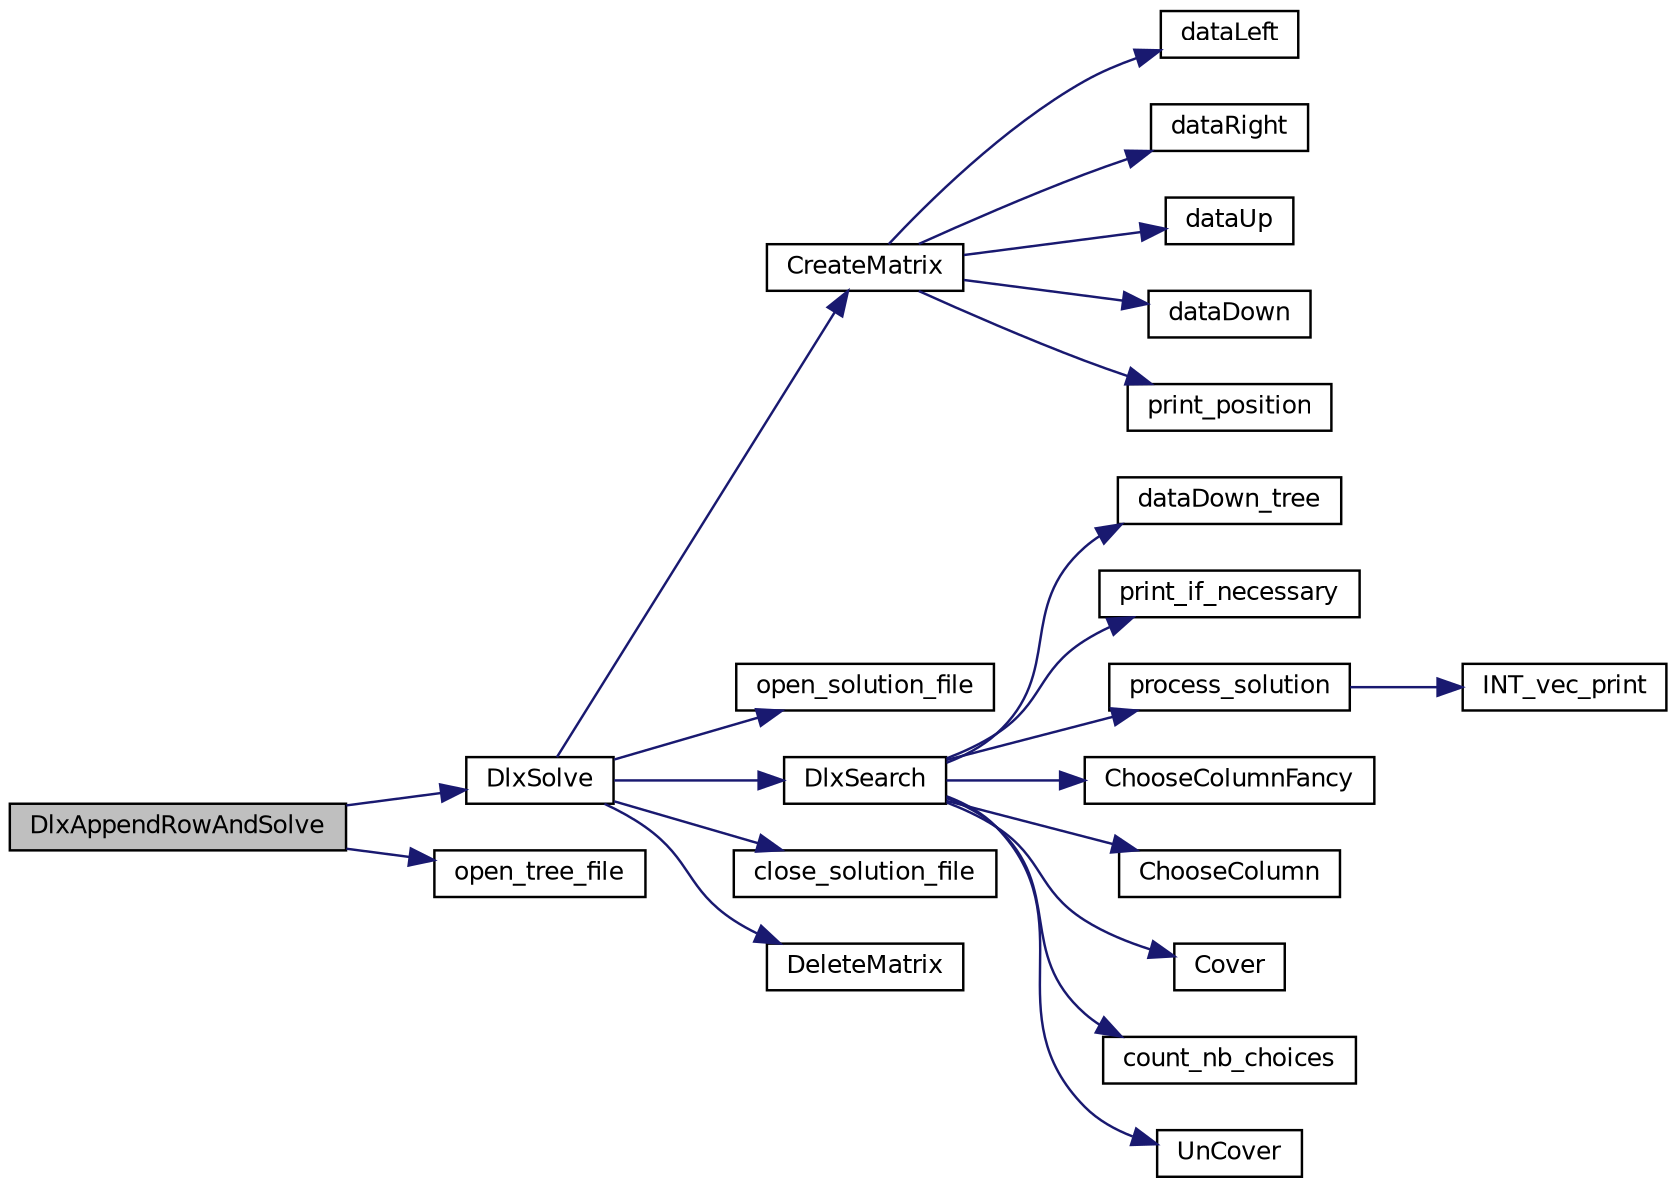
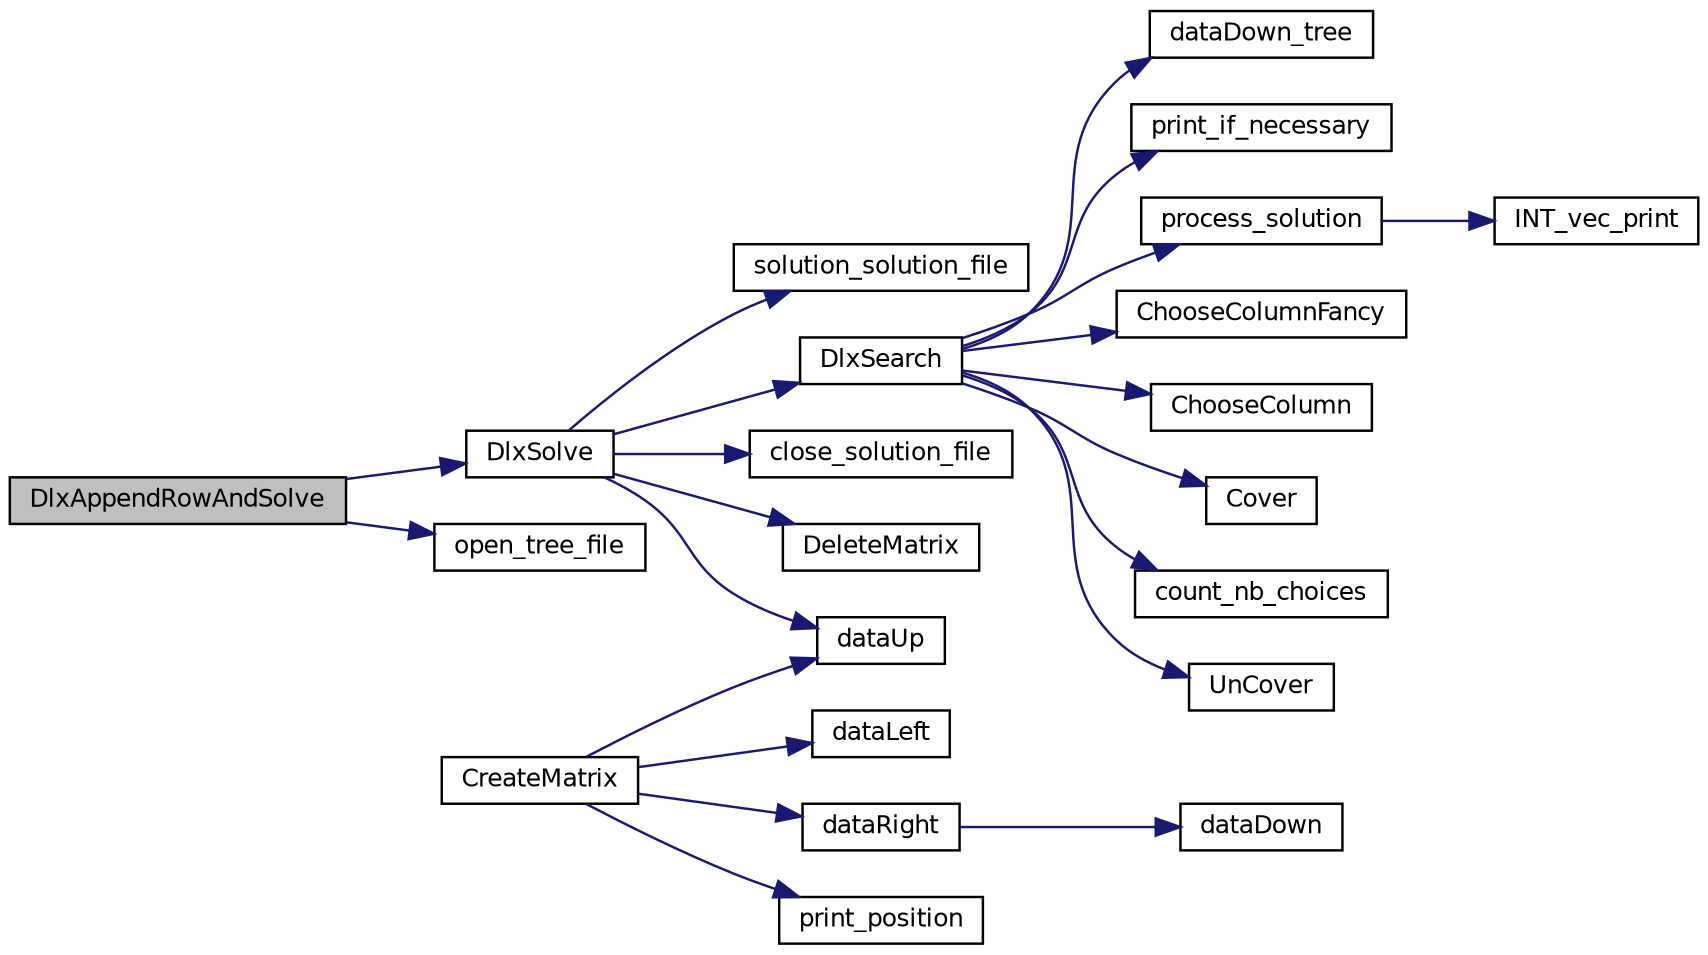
edge "CreateMatrix" -> "dataDown": now "dataRight" -> "dataDown"
edge "DlxSolve" -> "CreateMatrix": now "DlxSolve" -> "dataUp"
node "open_solution_file": label "open_solution_file" -> "solution_solution_file"
